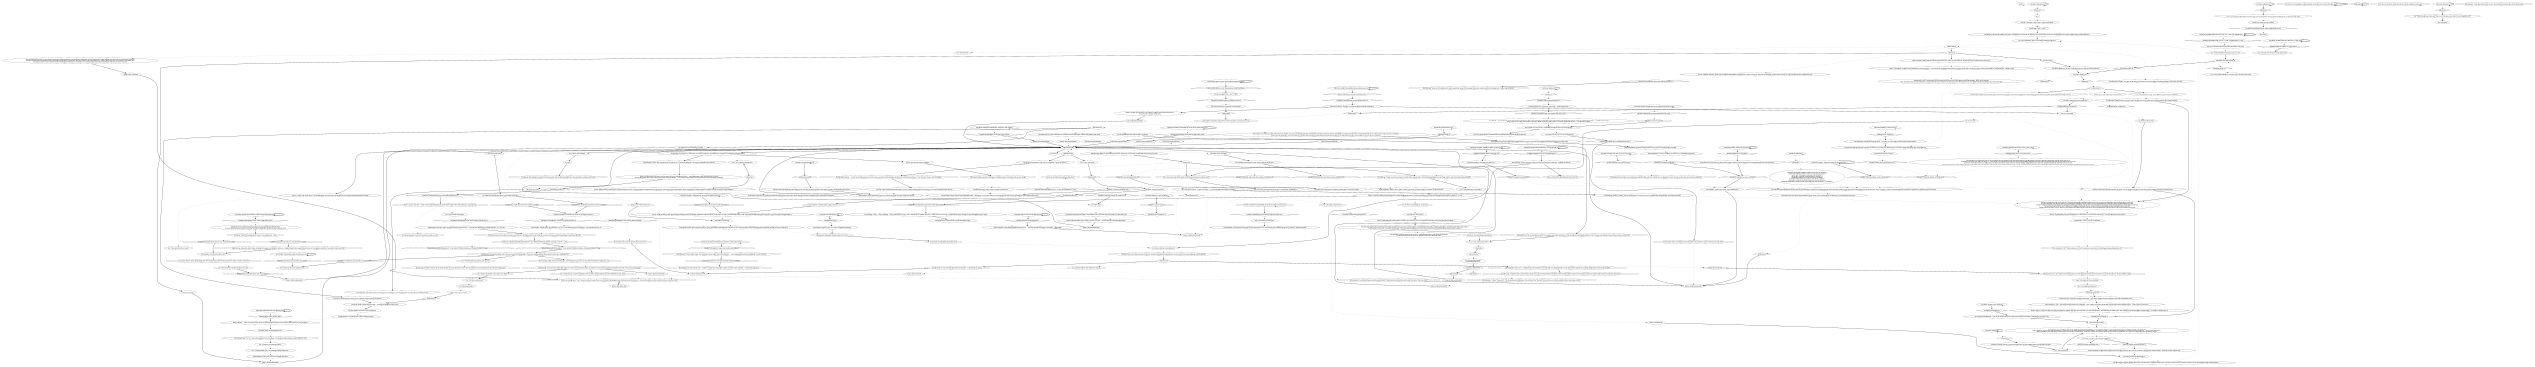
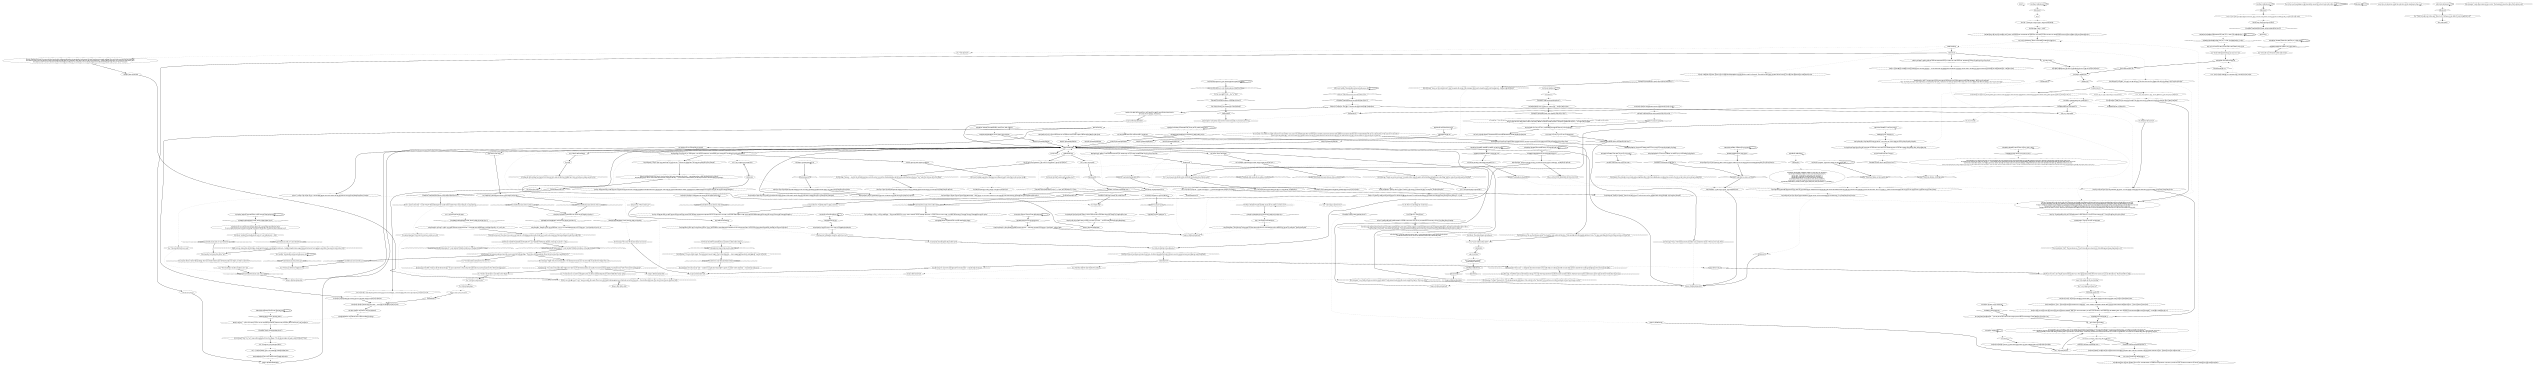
edge "feldmuralmainhub" -> "You: Listen to the wind again.": style dotted -> bold
edge "Encyclopedia: Searching with all possible speed!" -> "You: Why do I feel like I know this place?": style dotted -> bold
